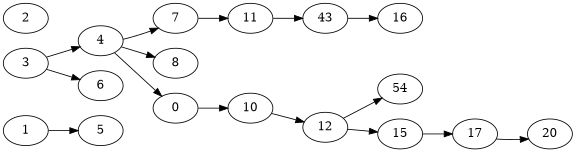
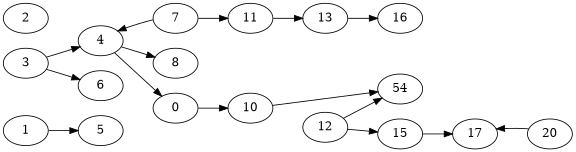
node "43": label "43" -> "13"
edge "4" -> "7": reversed
edge "10" -> "12": now "10" -> "54"
edge "17" -> "20": reversed
